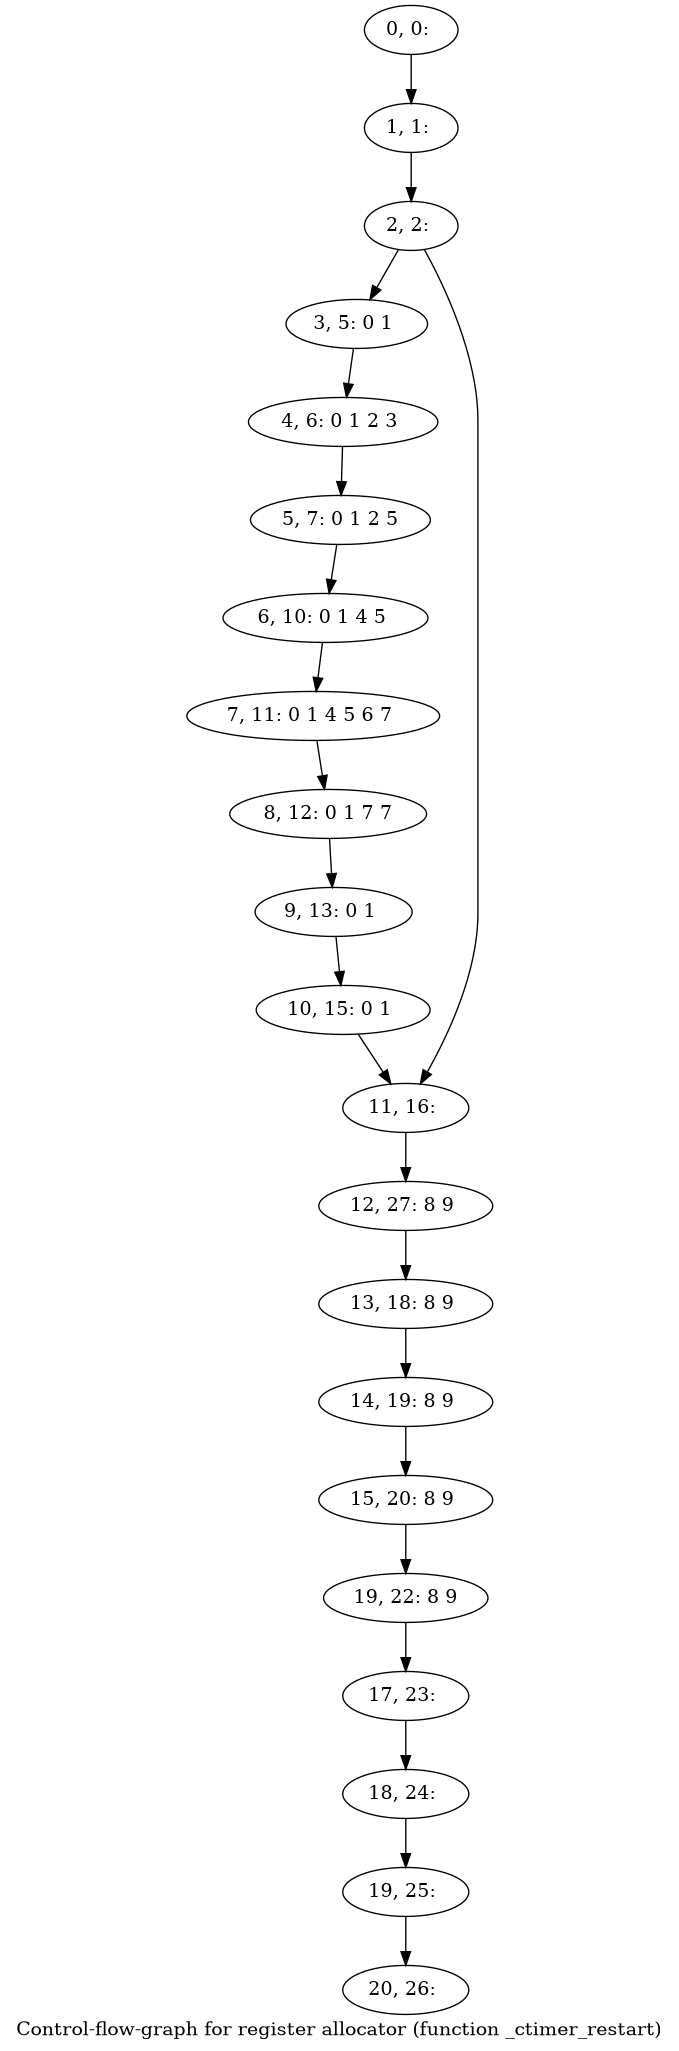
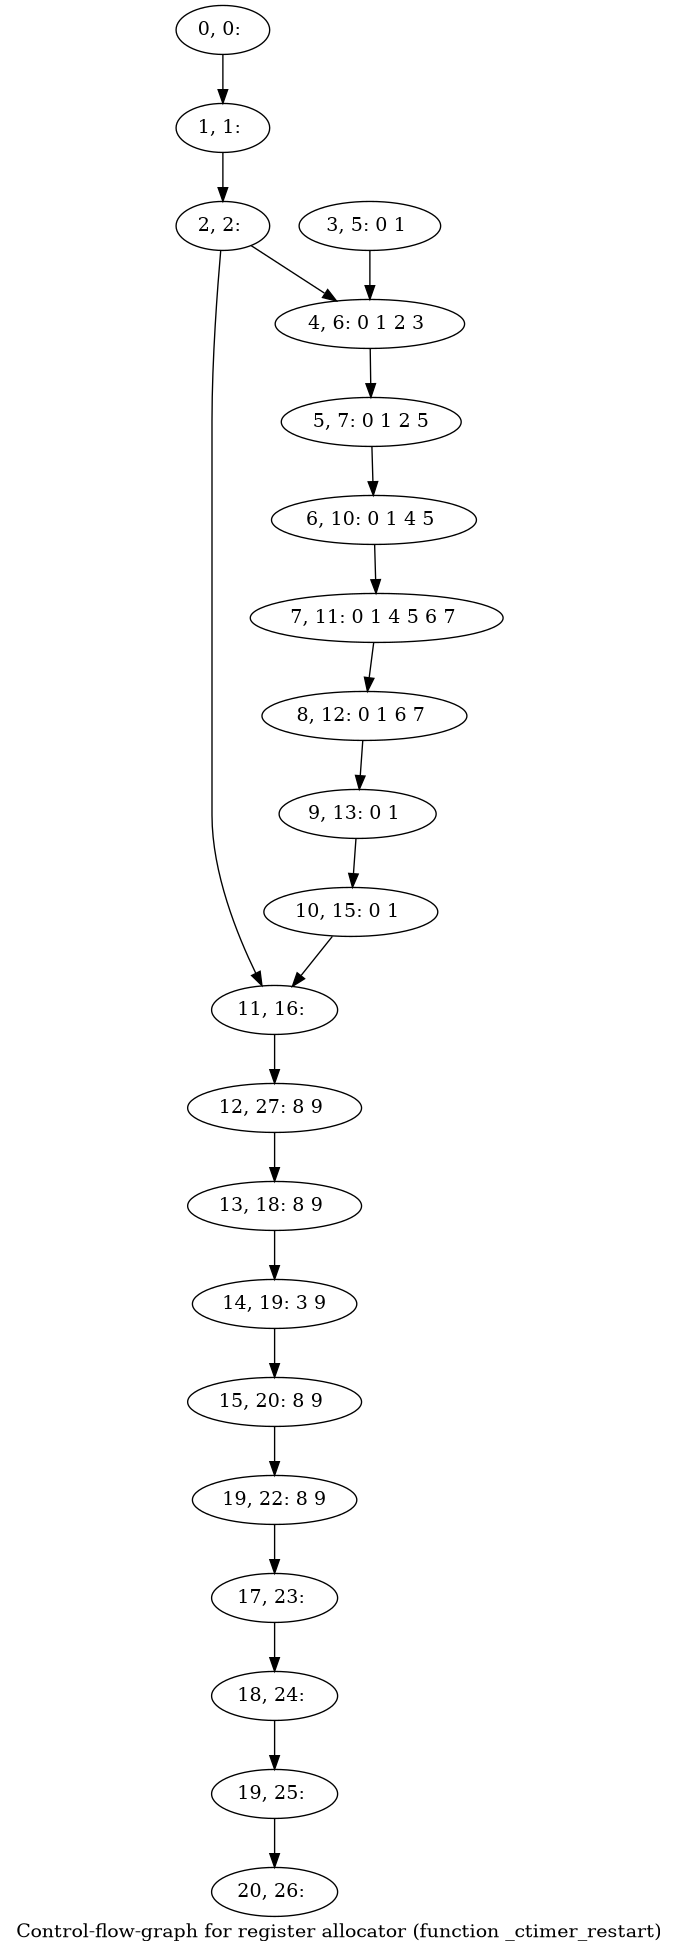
edge "2, 2:" -> "3, 5: 0 1": now "2, 2:" -> "4, 6: 0 1 2 3"
node "8, 12: 0 1 7 7": label "8, 12: 0 1 7 7" -> "8, 12: 0 1 6 7"
node "14, 19: 8 9": label "14, 19: 8 9" -> "14, 19: 3 9"
